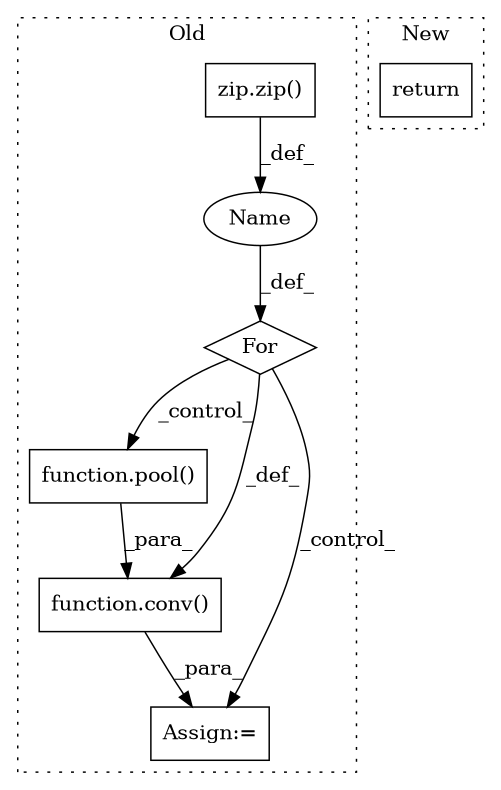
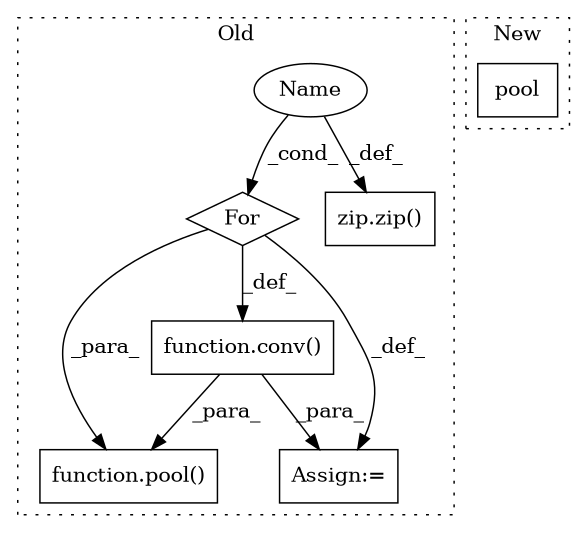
node "return": label "return" -> "pool"
edge "zip.zip()" -> "Name": reversed
edge "Name" -> "For": label "_def_" -> "_cond_"
edge "For" -> "function.pool()": label "_control_" -> "_para_"
edge "function.pool()" -> "function.conv()": reversed
edge "For" -> "Assign:=": label "_control_" -> "_def_"
